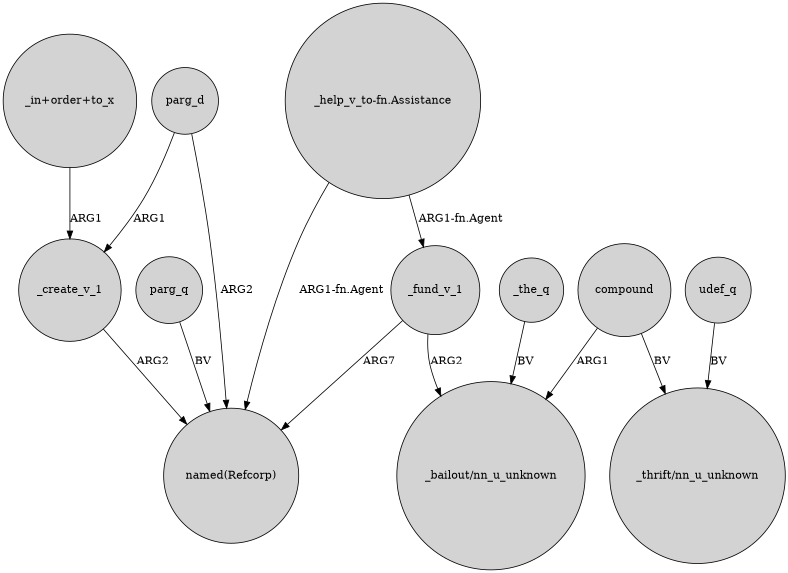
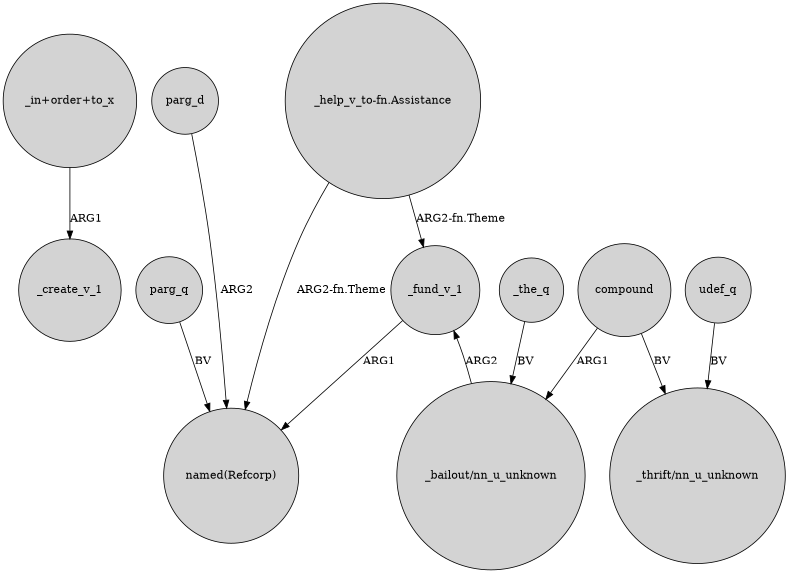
edge "parg_d" -> "_create_v_1": removed, label "ARG1"
edge "_help_v_to-fn.Assistance" -> "_fund_v_1": label "ARG1-fn.Agent" -> "ARG2-fn.Theme"
edge "_help_v_to-fn.Assistance" -> "named(Refcorp)": label "ARG1-fn.Agent" -> "ARG2-fn.Theme"
edge "_fund_v_1" -> "named(Refcorp)": label "ARG7" -> "ARG1"
edge "_fund_v_1" -> "_bailout/nn_u_unknown": reversed
edge "_create_v_1" -> "named(Refcorp)": removed, label "ARG2"
